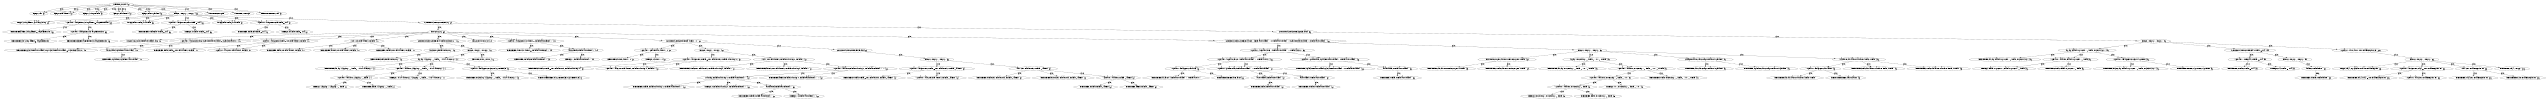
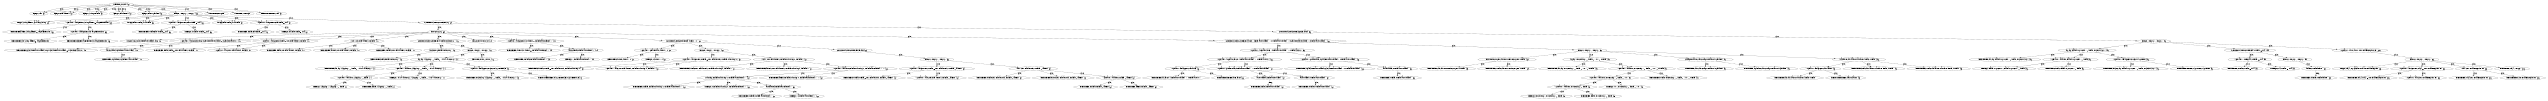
edge "(lastModified,inFile.lastModified())" -> "(IDENTIFIER,inFile,inFile.lastModified())": label "AST: " -> "DDG: "
